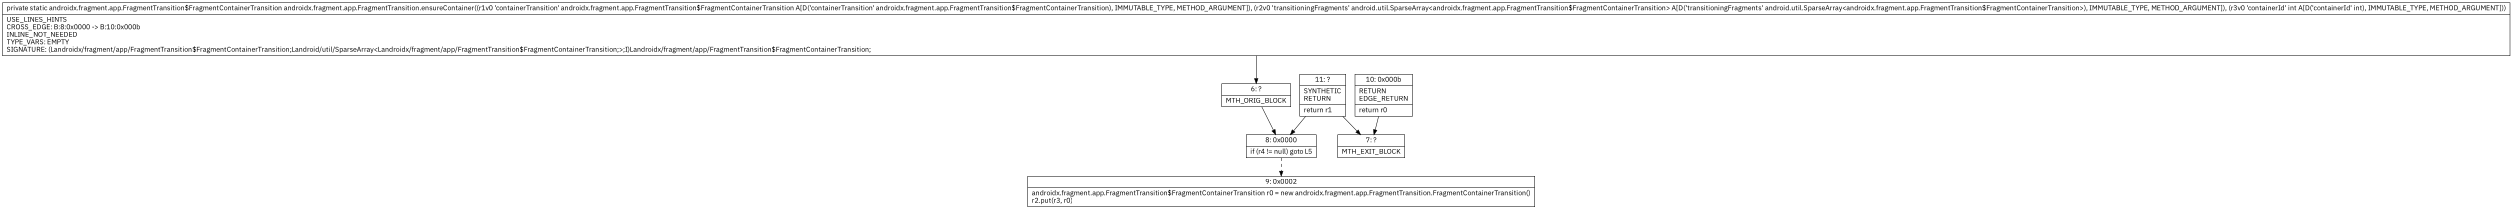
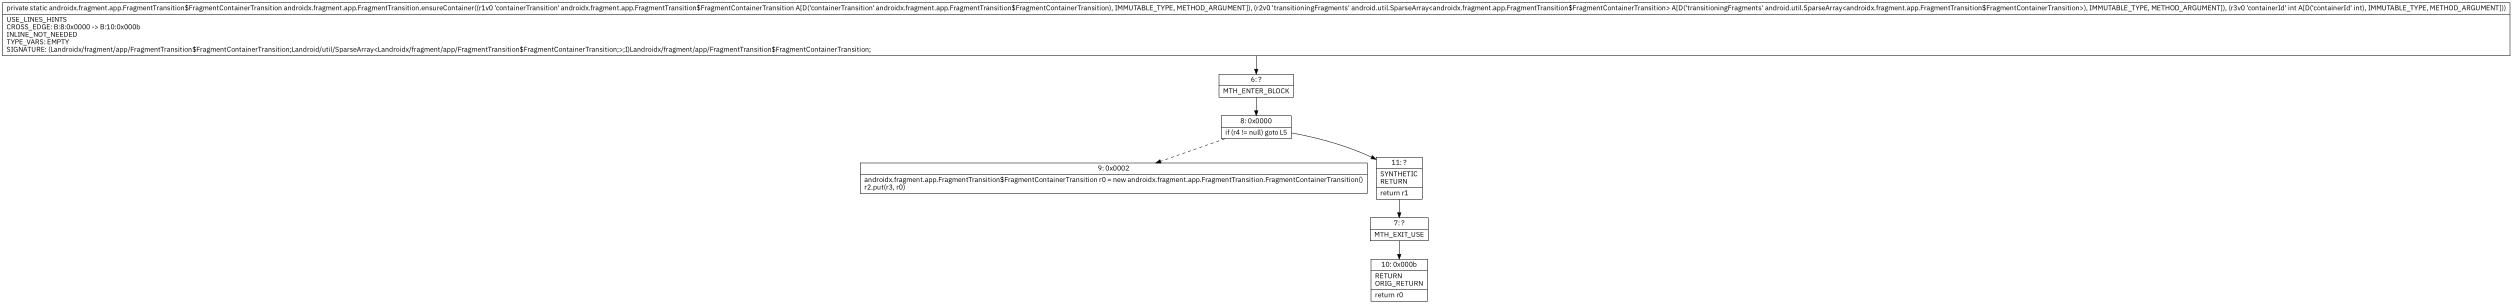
node "10: 0x000b": text "EDGE_RETURN" -> "ORIG_RETURN"
node "6: ?": text "MTH_ORIG_BLOCK" -> "MTH_ENTER_BLOCK"
edge "10: 0x000b" -> "7: ?": reversed
edge "11: ?" -> "8: 0x0000": reversed
node "7: ?": text "MTH_EXIT_BLOCK" -> "MTH_EXIT_USE"
